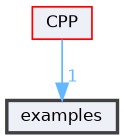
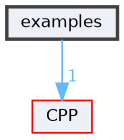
edge "CPP" -> "examples": reversed
